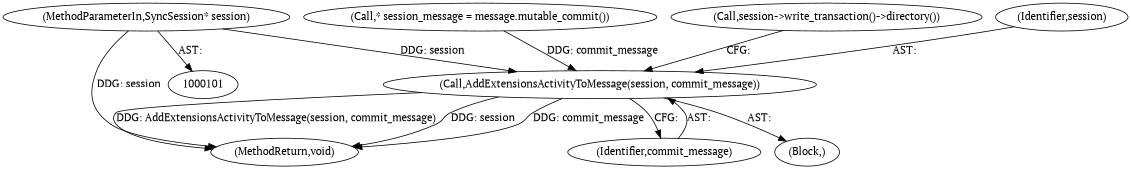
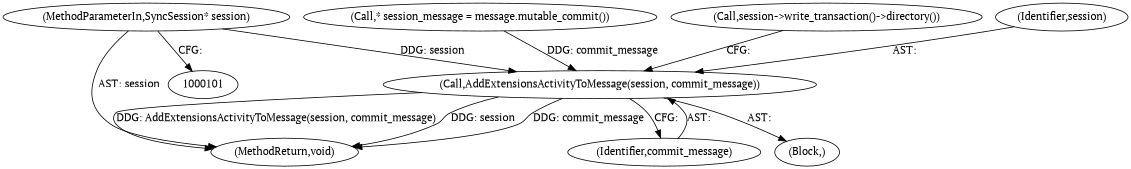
edge "(MethodParameterIn,SyncSession* session)" -> "1000101": label "AST: " -> "CFG: "
edge "(MethodParameterIn,SyncSession* session)" -> "(MethodReturn,void)": label "DDG: session" -> "AST: session"
